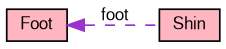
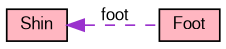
edge "Shin" -> "Foot": reversed
